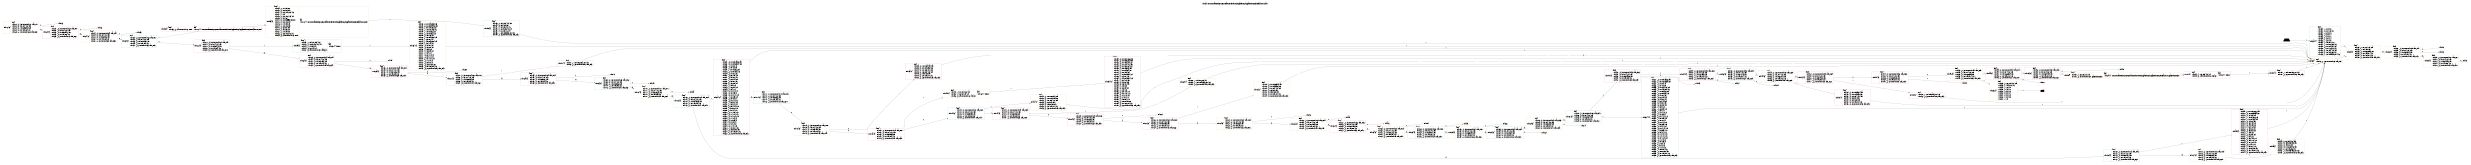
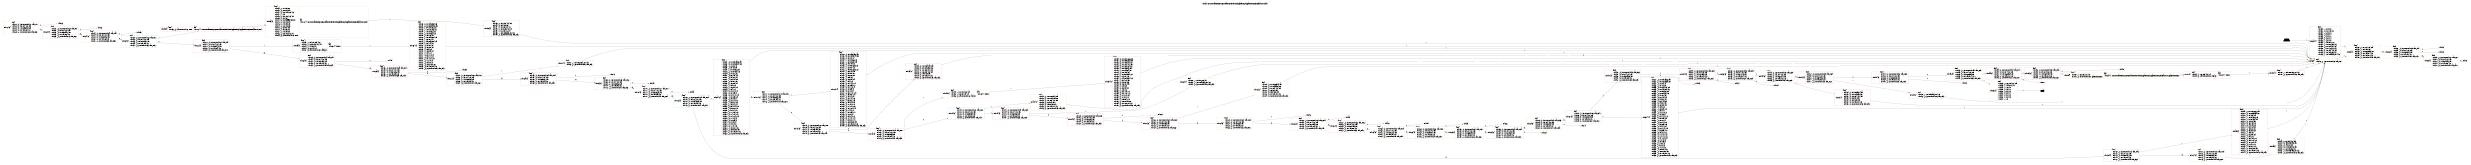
node "0x401c1e [144]": added
